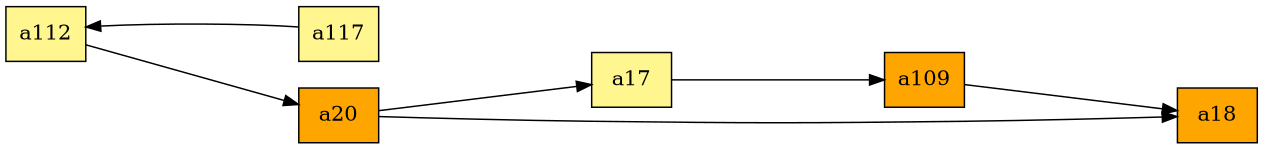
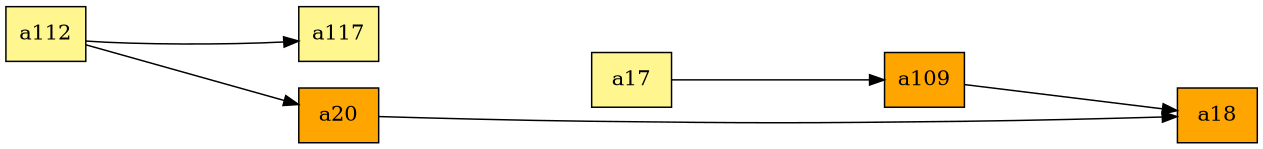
edge "a117" -> "a112": reversed
edge "a20" -> "a17": removed
